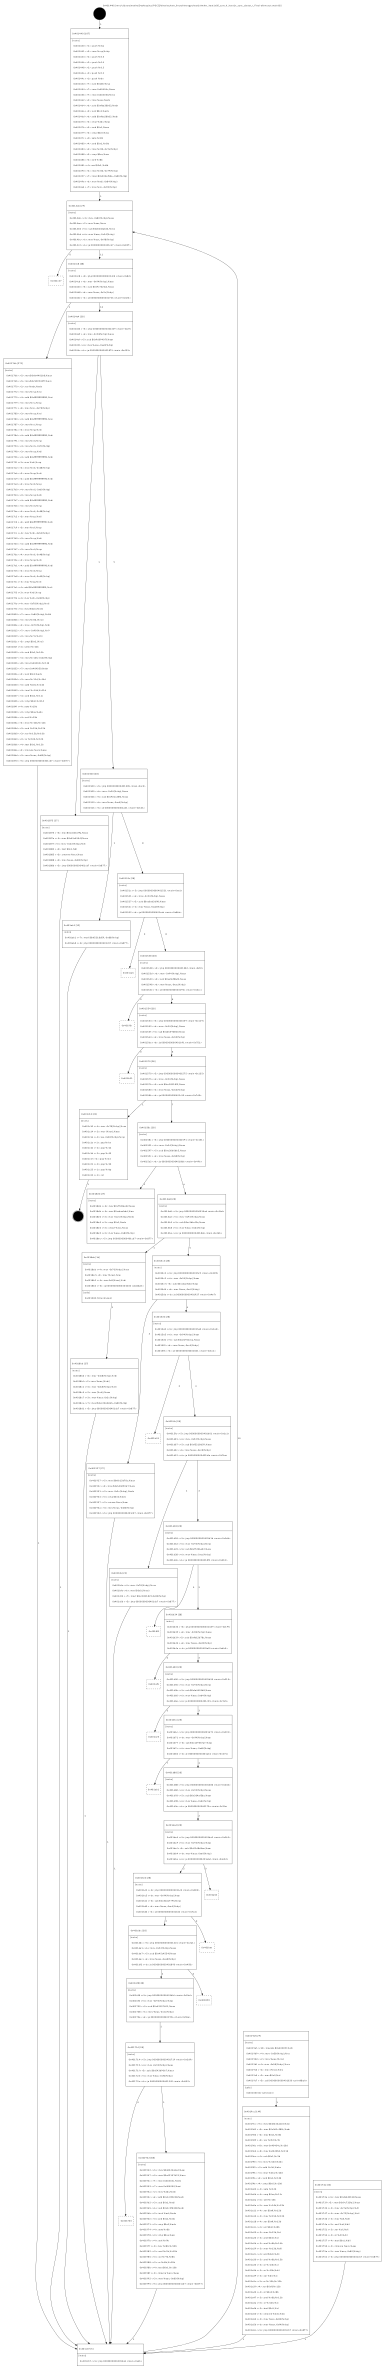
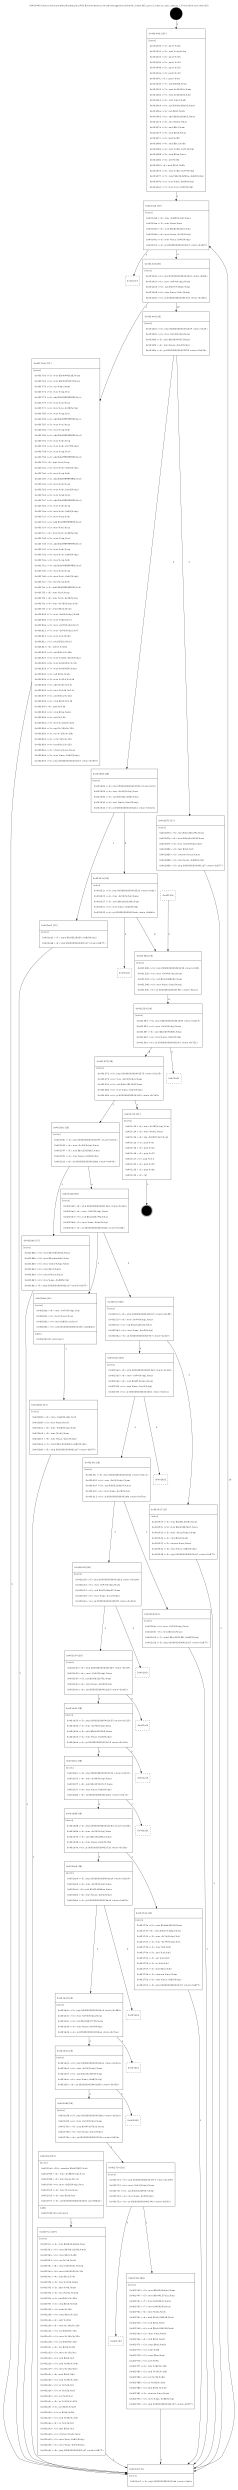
edge "0x401538 [28]" -> "0x40190c": reversed
edge "0x401688 [28]" -> "0x40173a [44]": added, label "1"
edge "0x4018d6 [27]" -> "0x401cb7 [5]": added, label "1"
